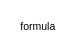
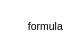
node "formula": moved (38, 27) -> (45, 27)
